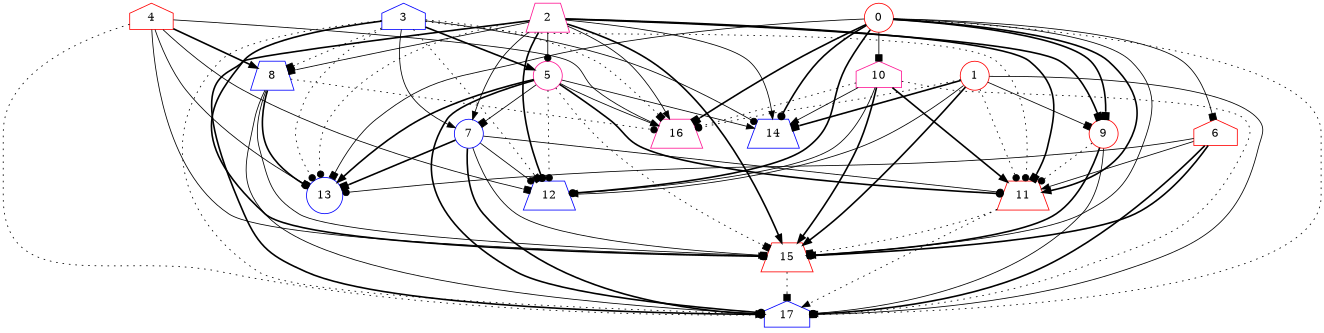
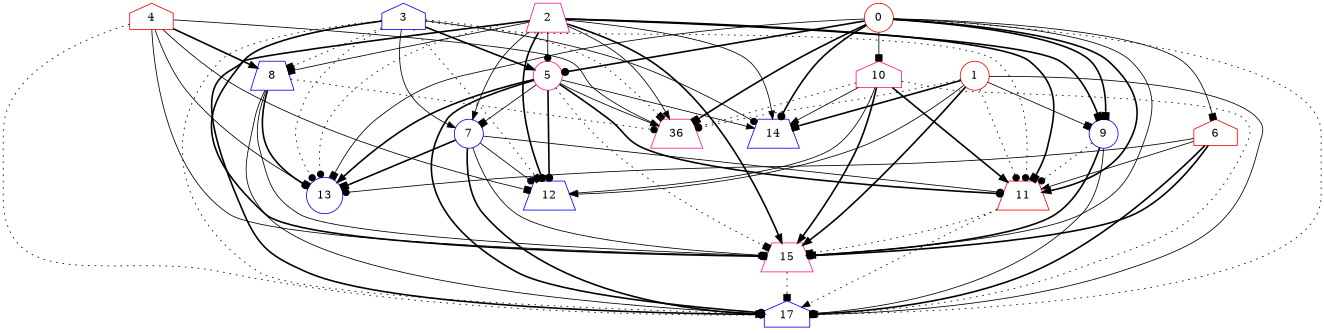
edge "5" -> "12": style dotted -> bold
node "16": label "16" -> "36"
node "9": color red -> blue
edge "0" -> "12": now "0" -> "5"
node "15": color red -> deeppink
